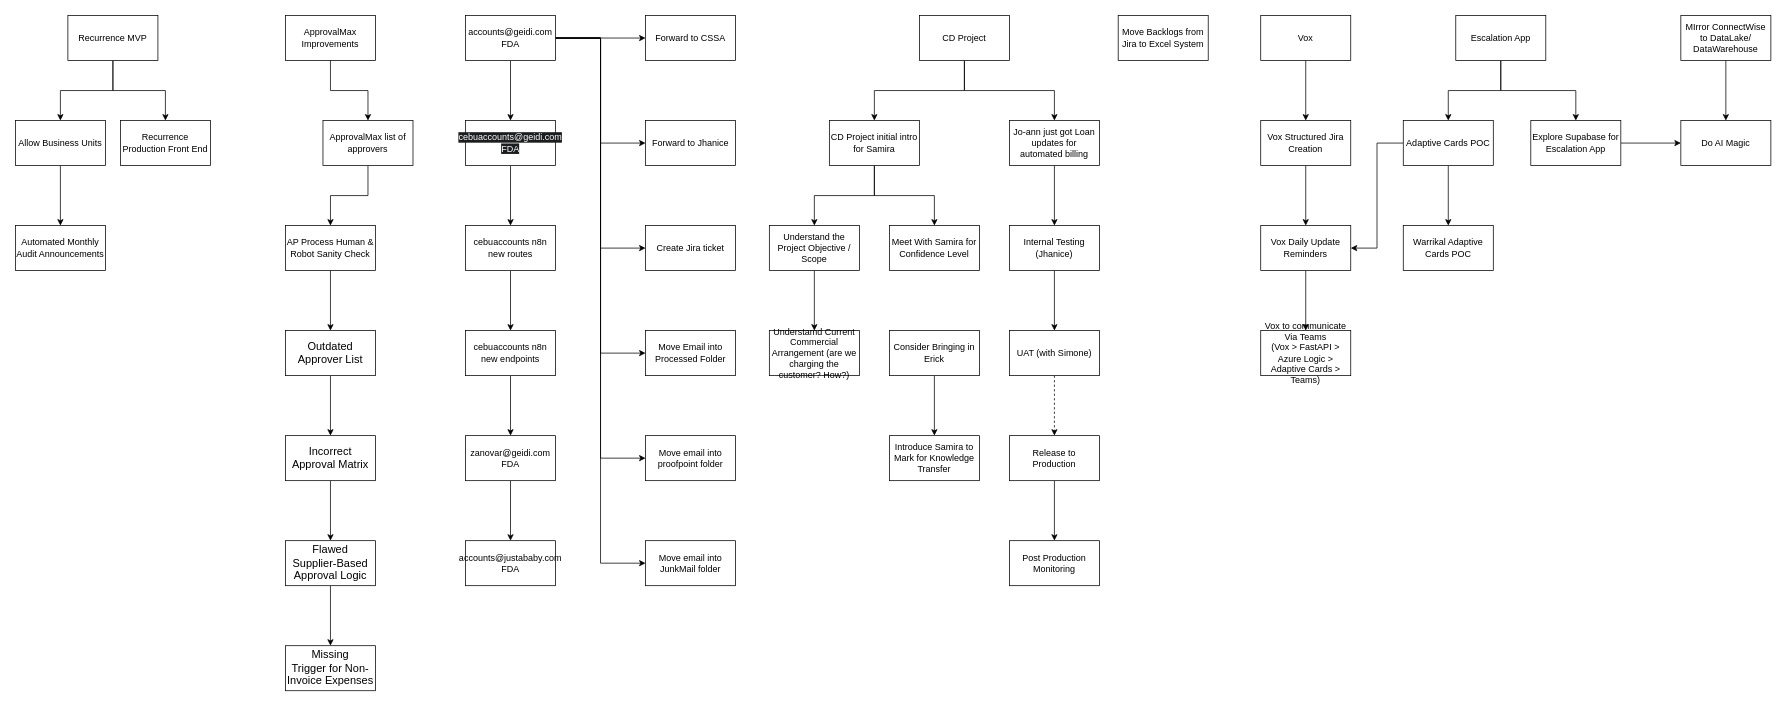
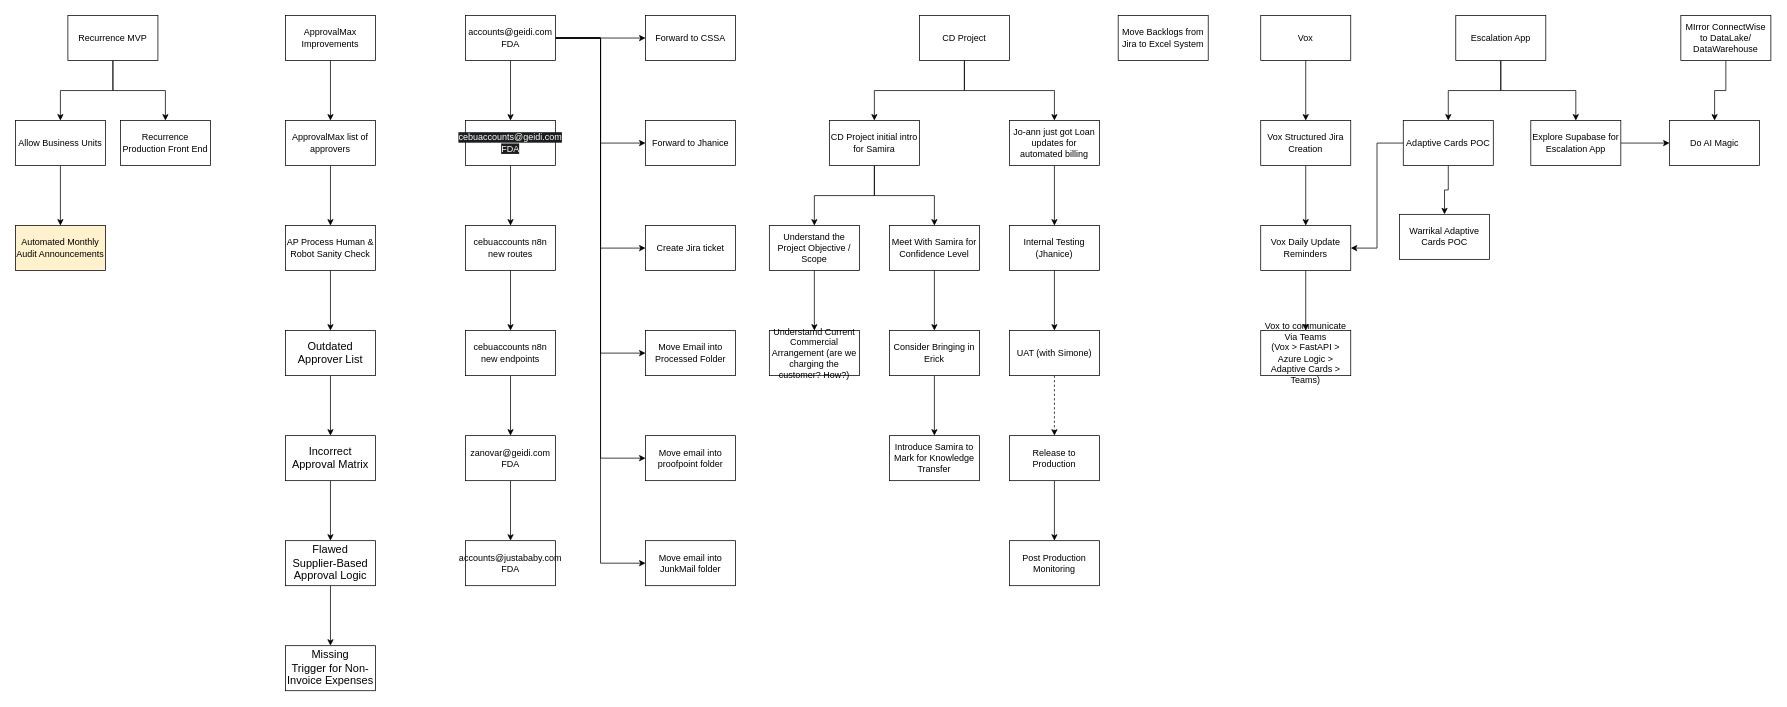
node "ApprovalMax list of approvers": moved (368, 143) -> (330, 143)
node "Do AI Magic": moved (1725, 143) -> (1714, 143)
node "Automated Monthly Audit Announcements": fillcolor #ffffff -> #fff2cc
node "Warrikal Adaptive Cards POC": moved (1448, 248) -> (1444, 237)
edge "Meet With Samira for Confidence Level" -> "Consider Bringing in Erick": added
